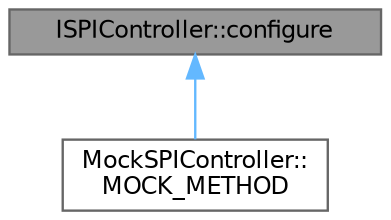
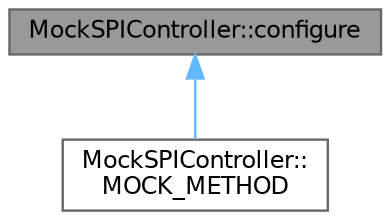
node "ISPIController::configure": label "ISPIController::configure" -> "MockSPIController::configure"
